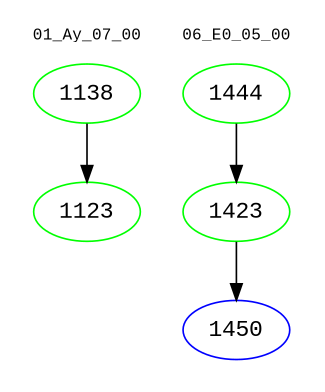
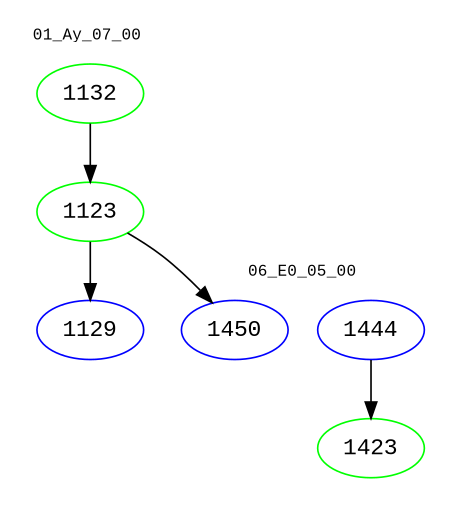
node "1138": label "1138" -> "1132"
node "1444": color green -> blue
edge "1423" -> "1450": now "1123" -> "1450"
node "1129": added
